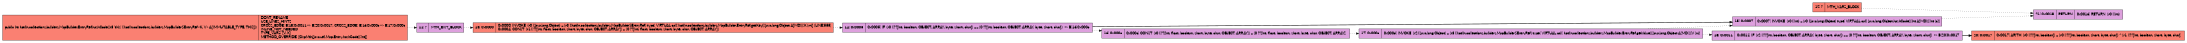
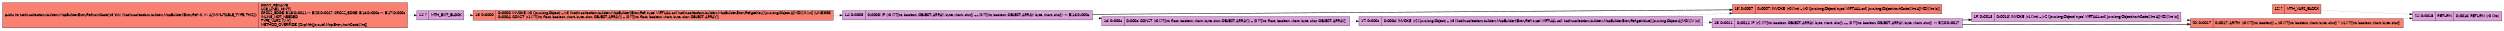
edge "15: 0x0007" -> "21: 0x0018": now "20: 0x0017" -> "21: 0x0018"
node "19: 0x0013": added
node "15: 0x0007": fillcolor plum -> salmon
